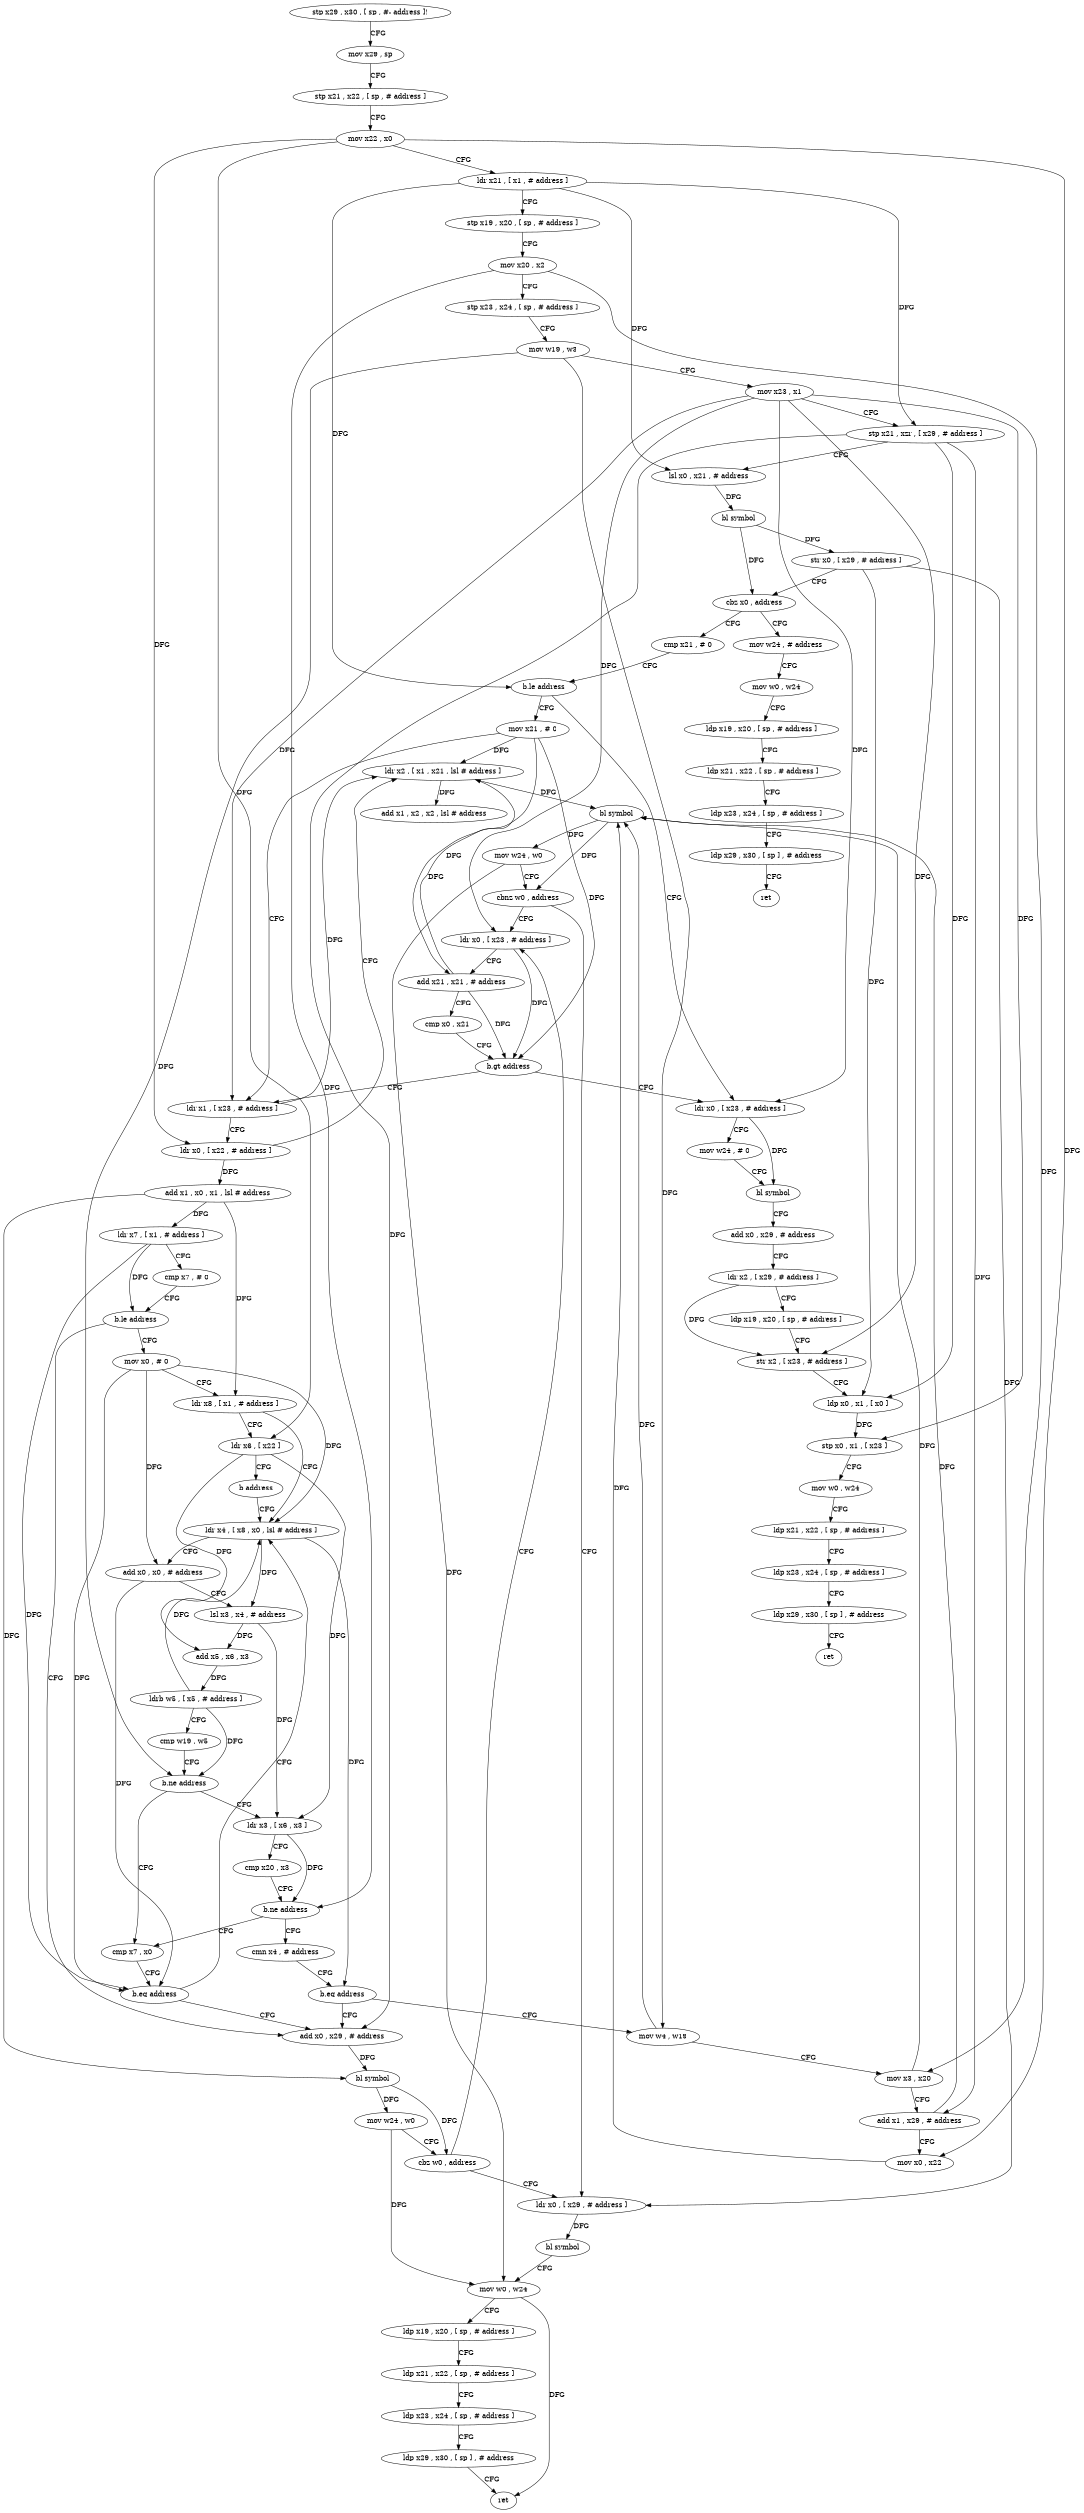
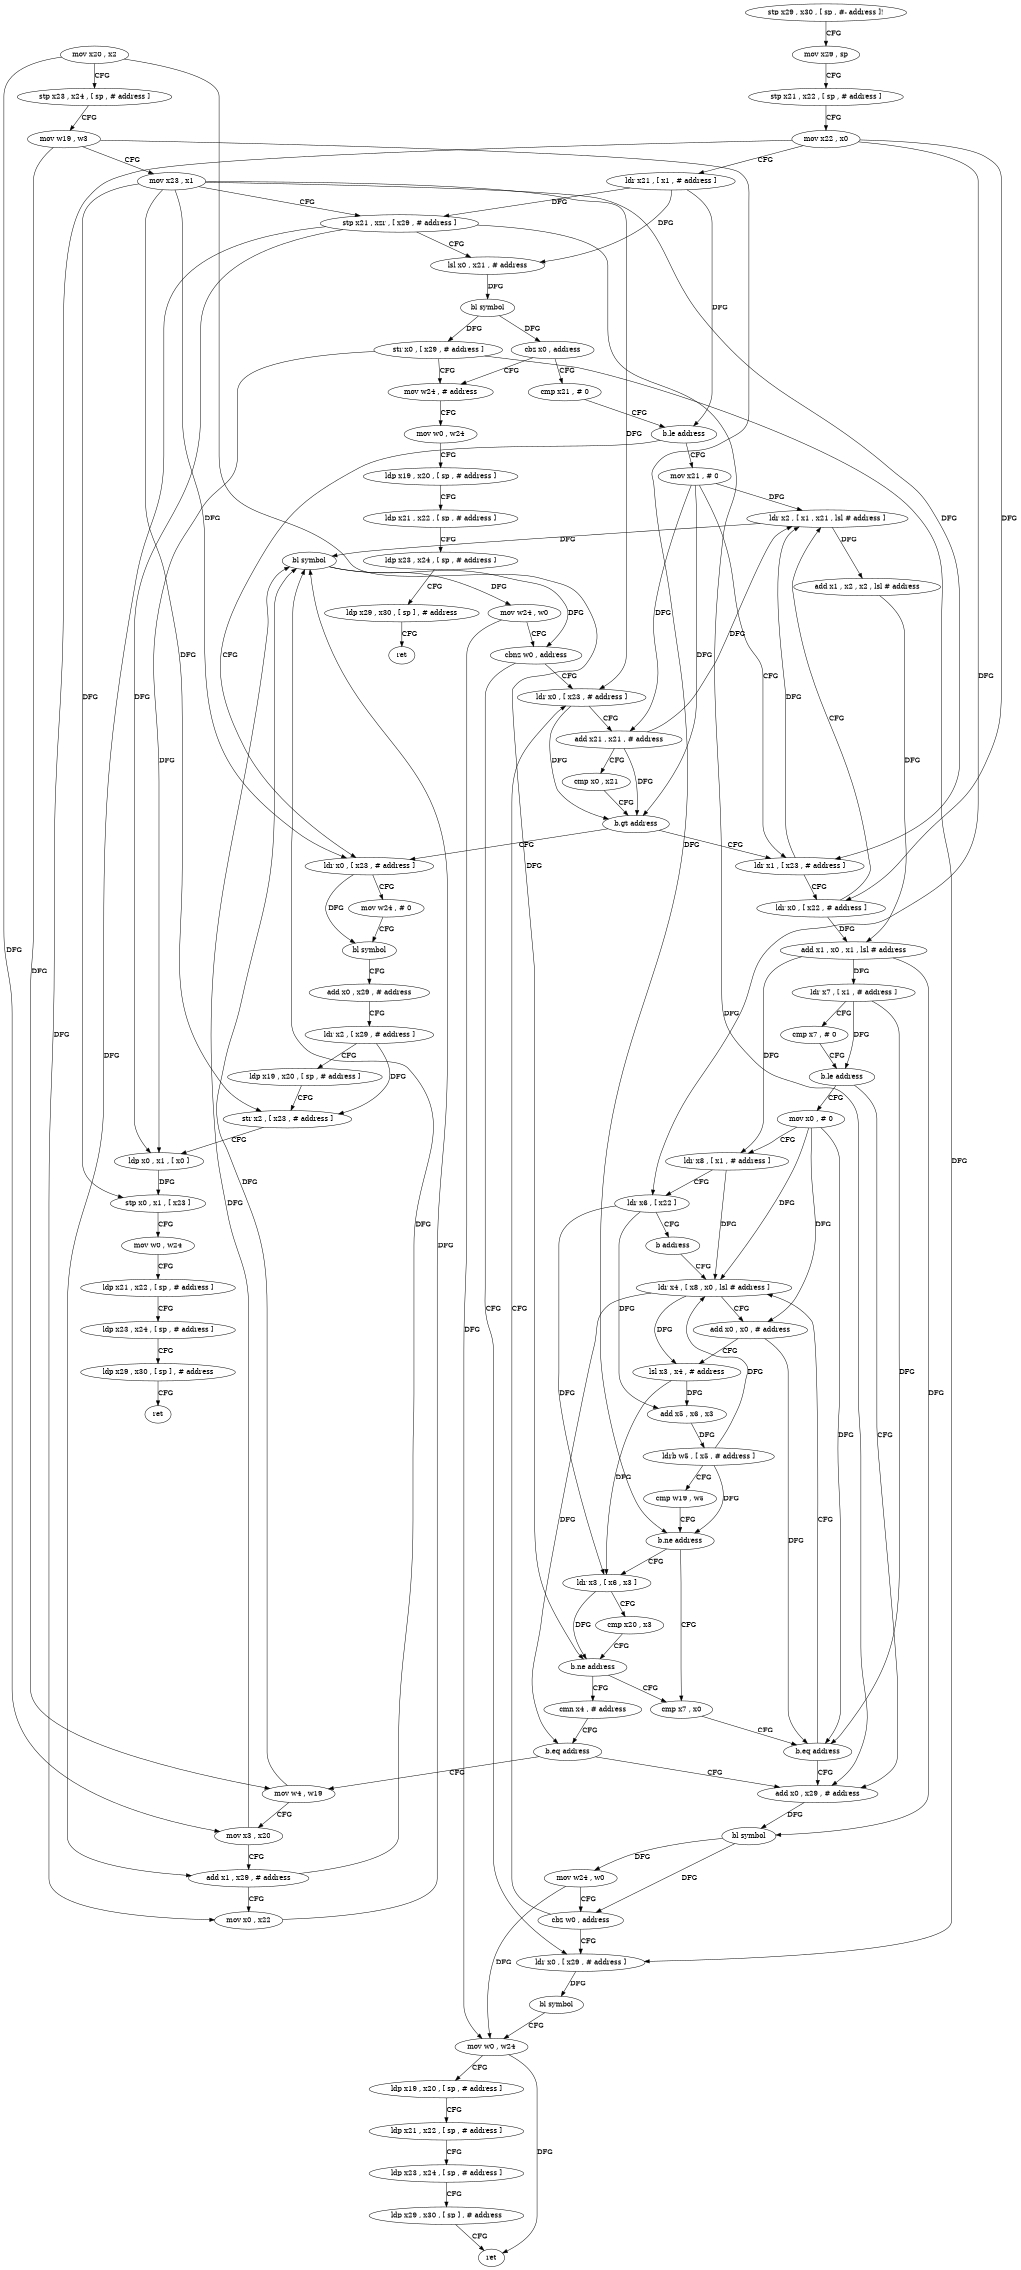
node "stp x19 , x20 , [ sp , # address ]": removed
edge "str x0 , [ x29 , # address ]" -> "cbz x0 , address": now "str x0 , [ x29 , # address ]" -> "mov w24 , # address"
edge "add x1 , x2 , x2 , lsl # address" -> "add x1 , x0 , x1 , lsl # address": added, label "DFG"
edge "ldr x8 , [ x1 , # address ]" -> "ldr x4 , [ x8 , x0 , lsl # address ]": label "CFG" -> "DFG"
